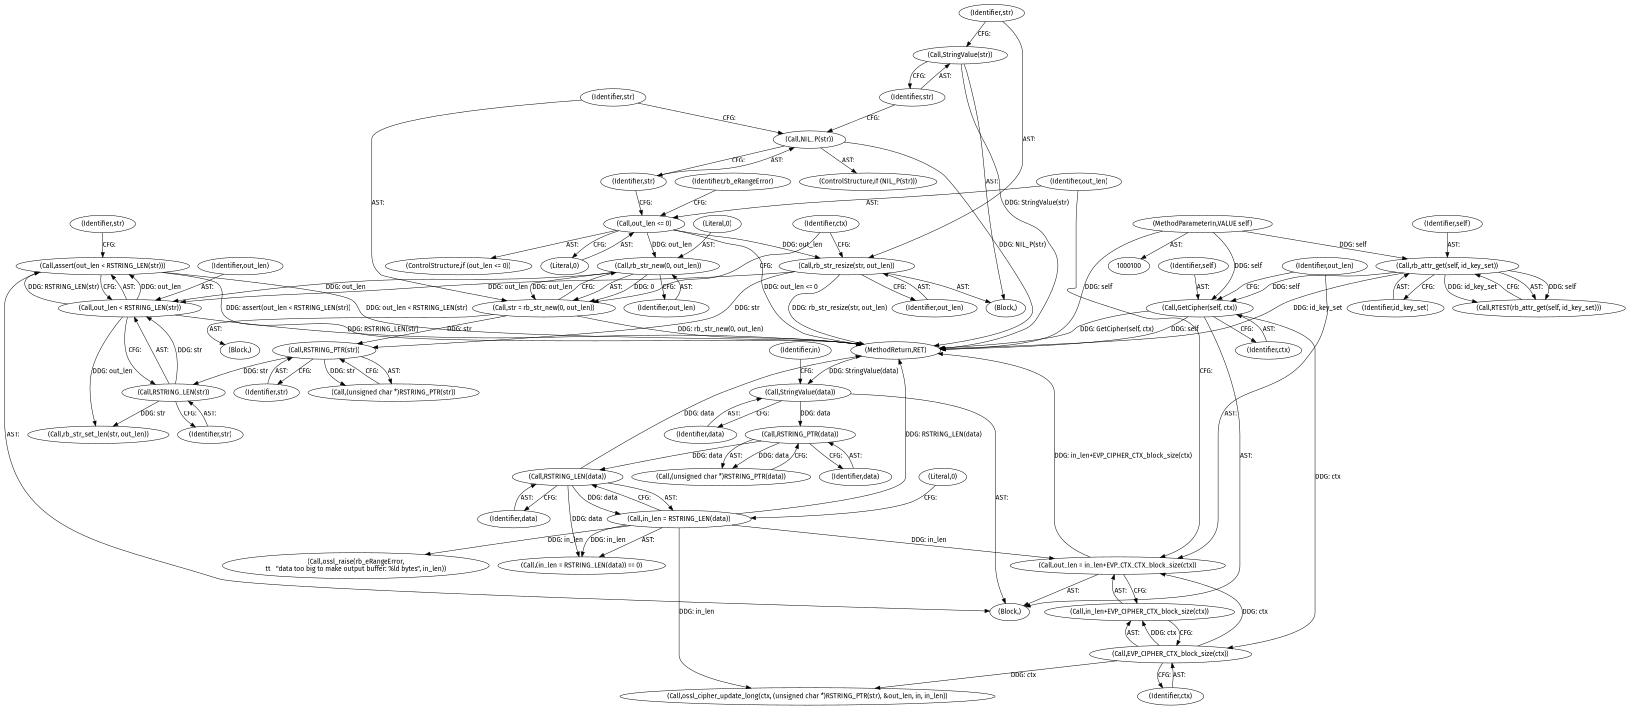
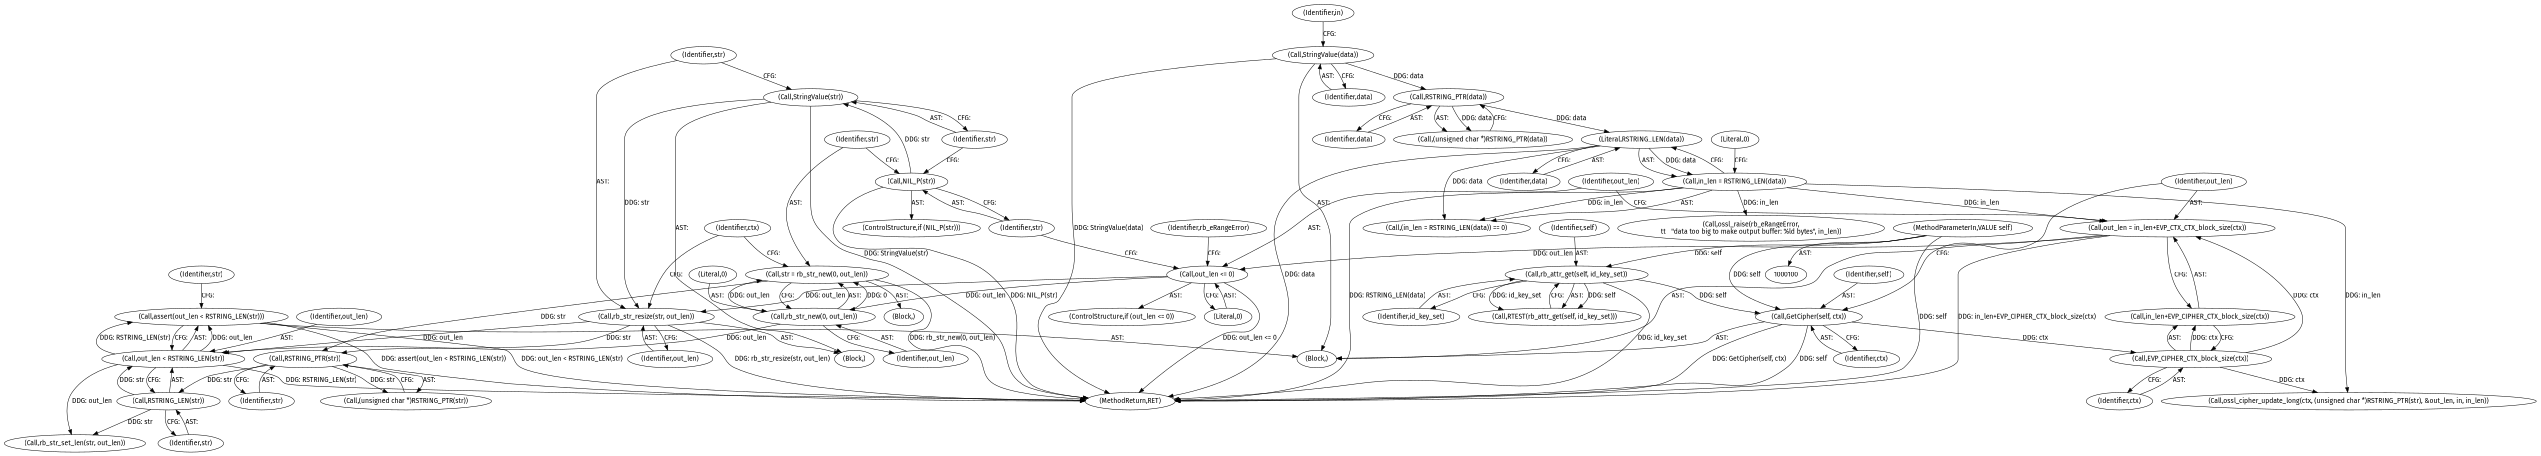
edge "(Call,NIL_P(str))" -> "(Call,StringValue(str))": added, label "DDG: str"
edge "(Call,StringValue(str))" -> "(Call,rb_str_resize(str, out_len))": added, label "DDG: str"
edge "(Call,out_len = in_len+EVP_CTX_CTX_block_size(ctx))" -> "(Call,out_len <= 0)": added, label "DDG: out_len"
edge "(MethodReturn,RET)" -> "(Call,StringValue(data))": reversed
node "(Call,RSTRING_LEN(data))": label "(Call,RSTRING_LEN(data))" -> "(Literal,RSTRING_LEN(data))"
